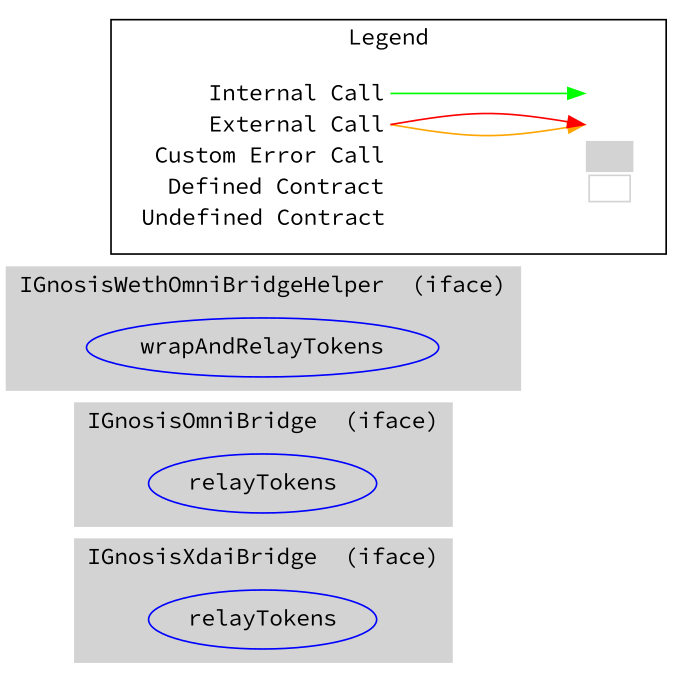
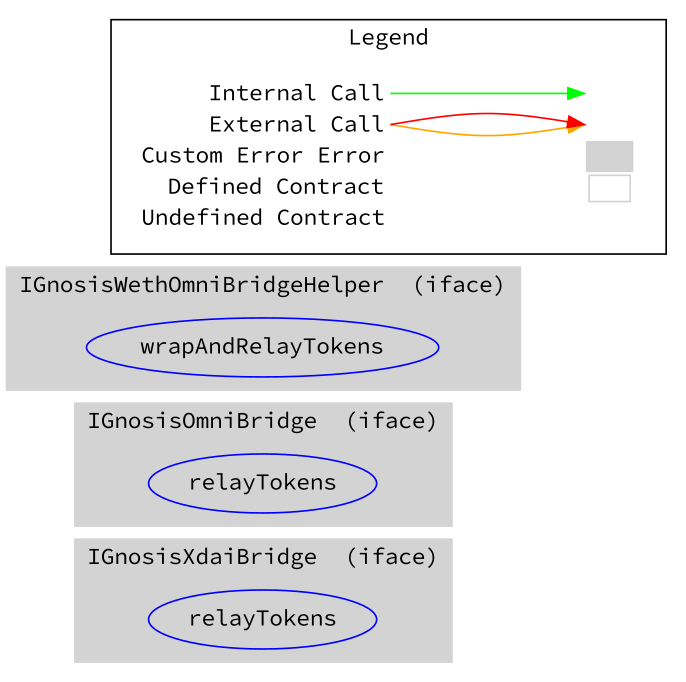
node "Internal Call": text "Custom Error Call" -> "Custom Error Error"
